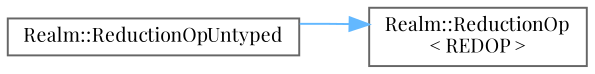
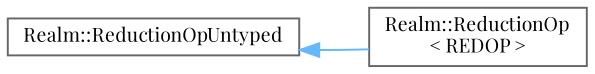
edge "Realm::ReductionOpUntyped" -> "Realm::ReductionOp < REDOP >": reversed
